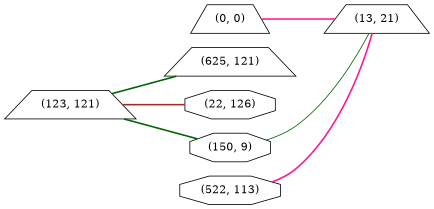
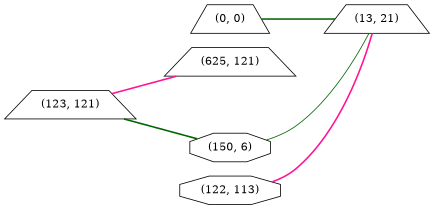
edge "(0, 0)" -- "(13, 21)": color deeppink -> darkgreen
edge "(625, 121)" -- "(123, 121)": color darkgreen -> deeppink
node "(22, 126)": removed
node "(150, 9)": label "(150, 9)" -> "(150, 6)"
node "(522, 113)": label "(522, 113)" -> "(122, 113)"
